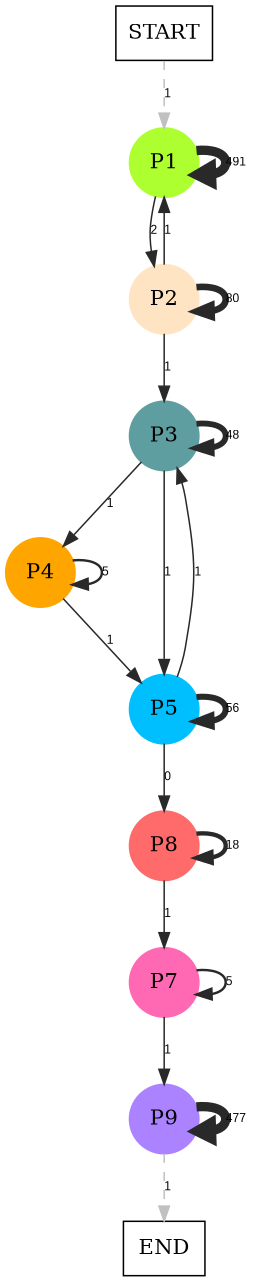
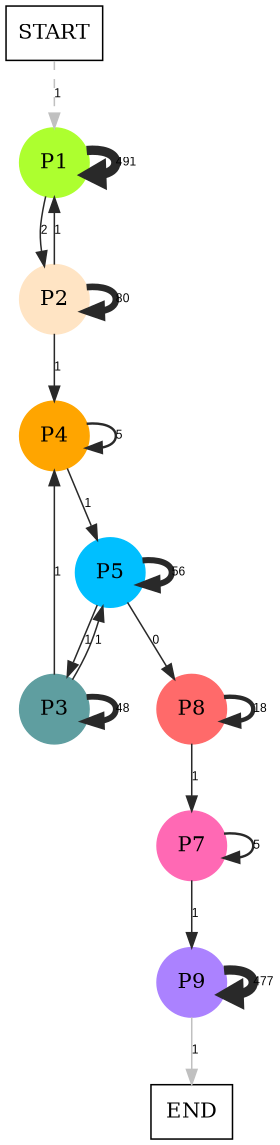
edge "P2" -> "P3": now "P2" -> "P4"
edge "P9" -> "END": style dashed -> solid
